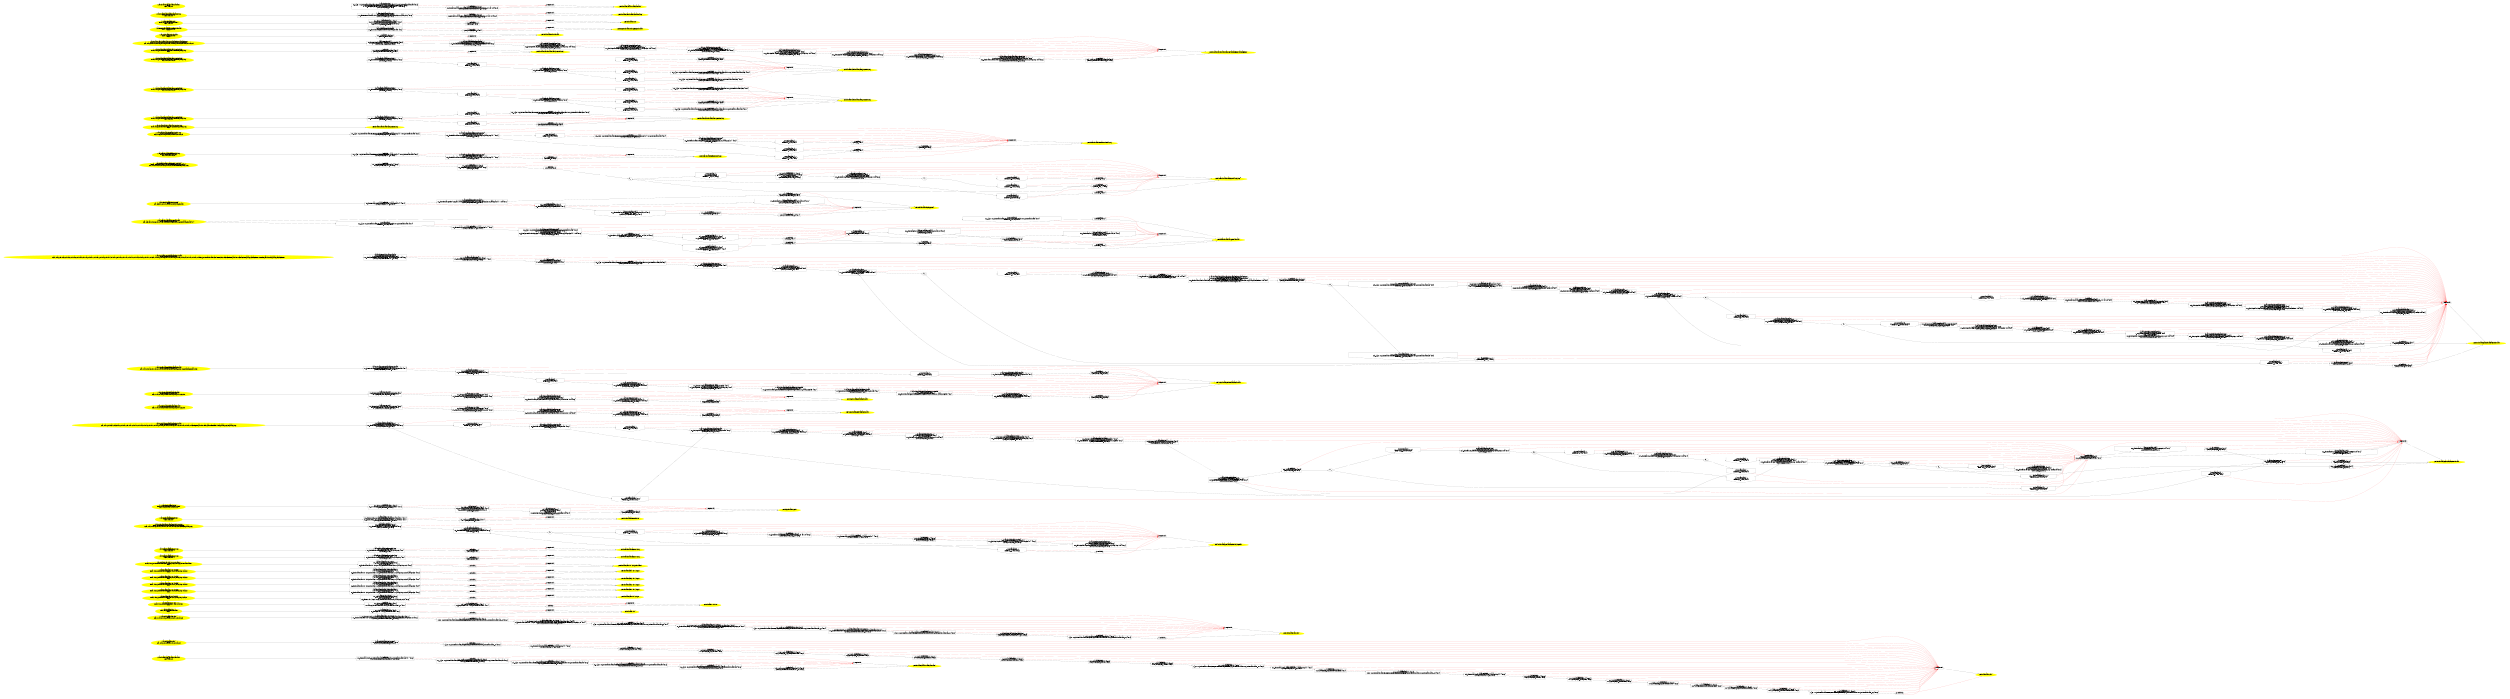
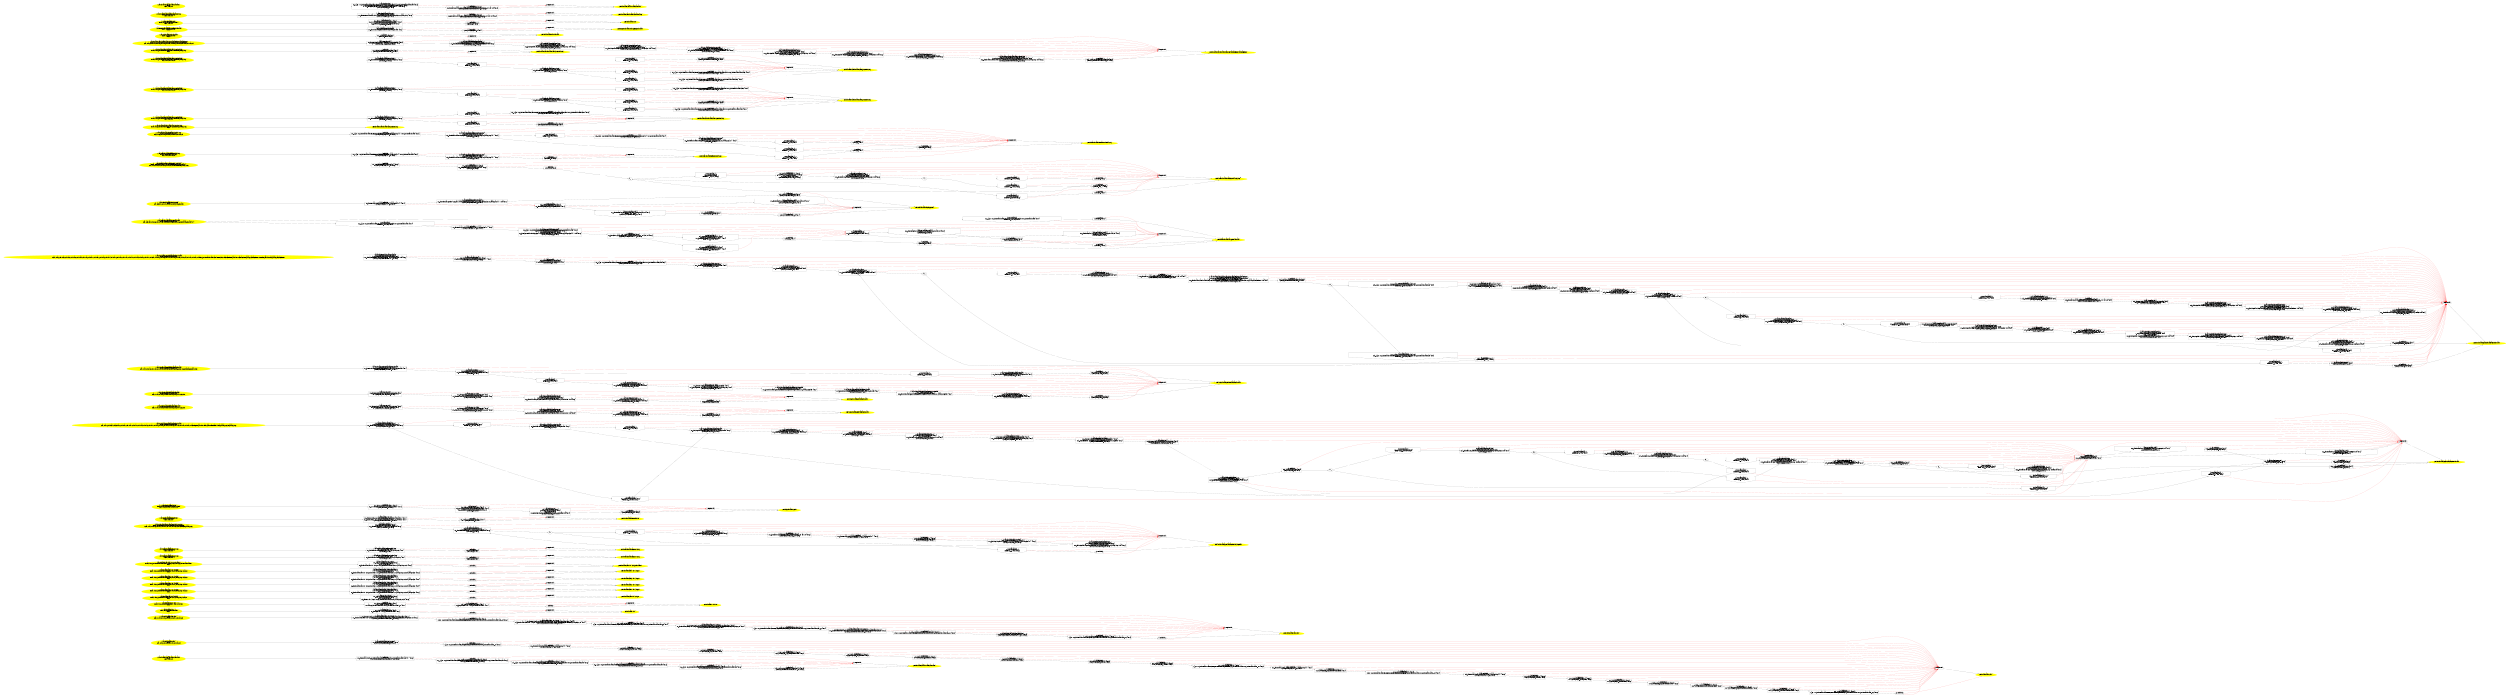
node "13:  method_body *&$T0_33:int=0 [line 124]": removed
